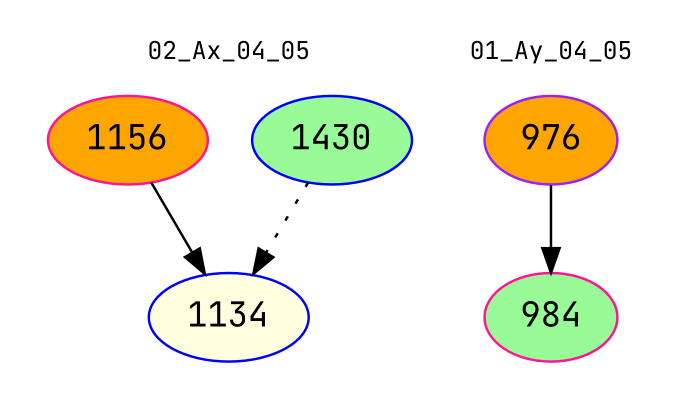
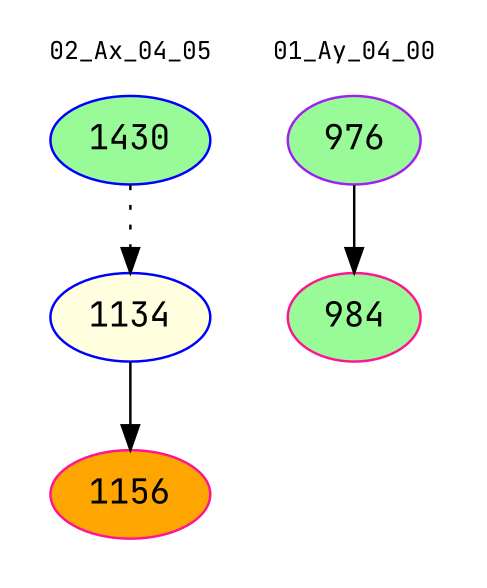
cluster "01_Ay_04_05": label "01_Ay_04_05" -> "01_Ay_04_00"
node "976": fillcolor orange -> palegreen
edge "1156" -> "1134": reversed
